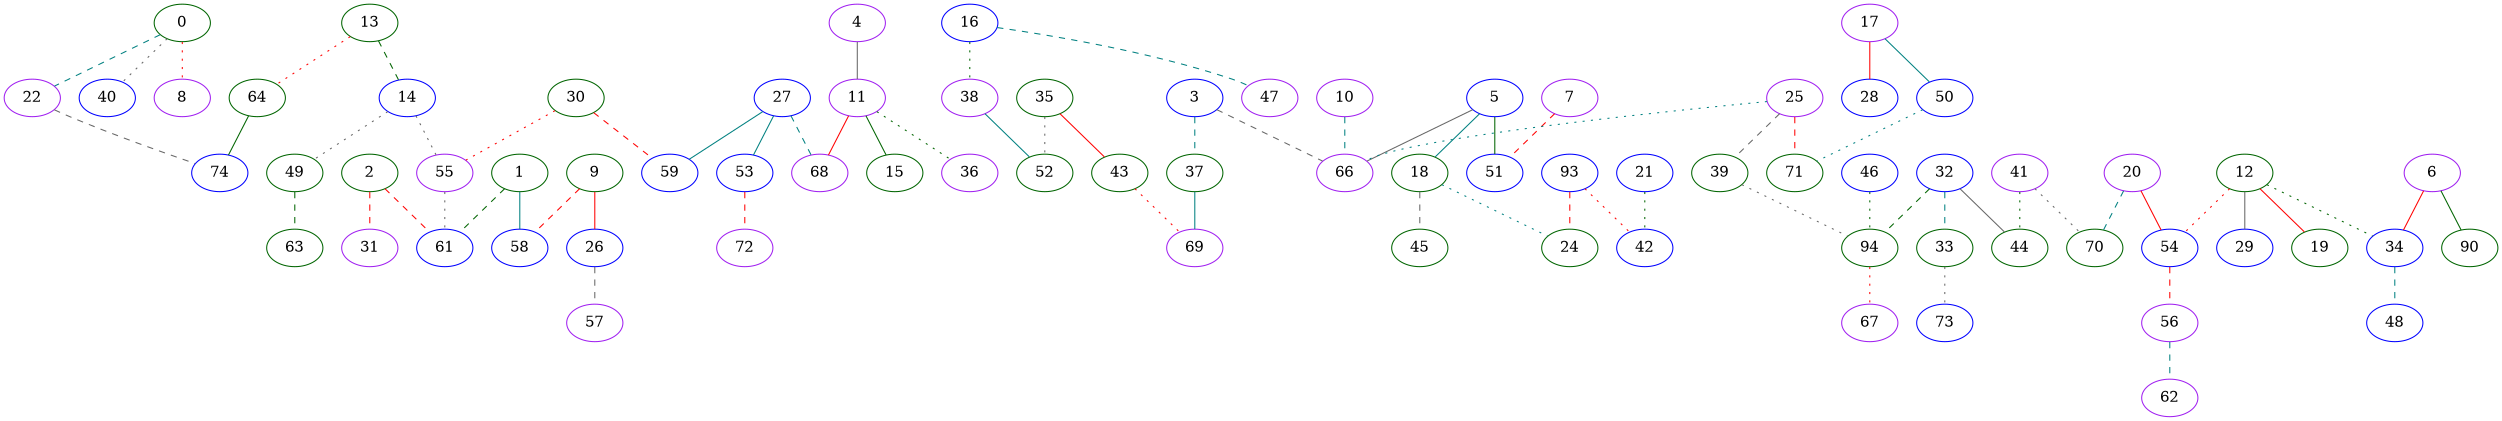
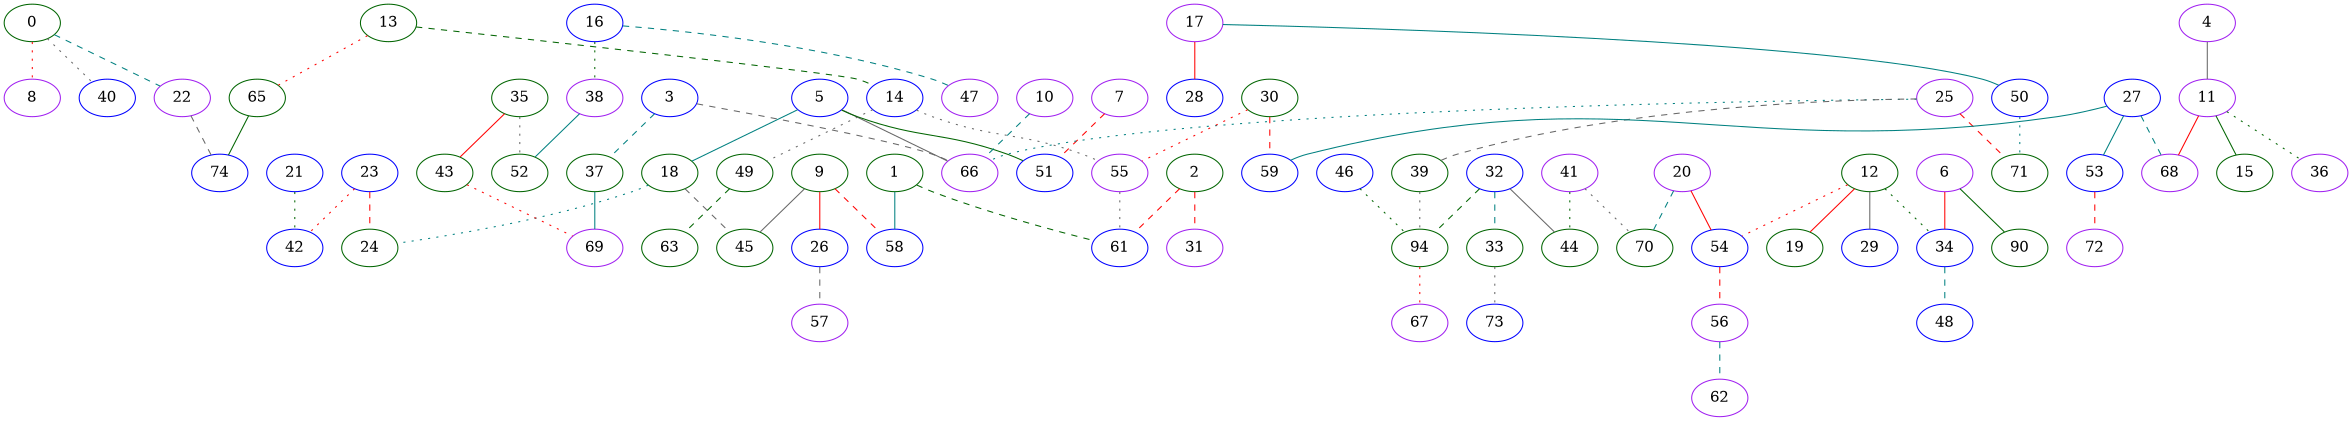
node "64": label "64" -> "65"
node "93": label "93" -> "23"
edge "9" -- "45": added
